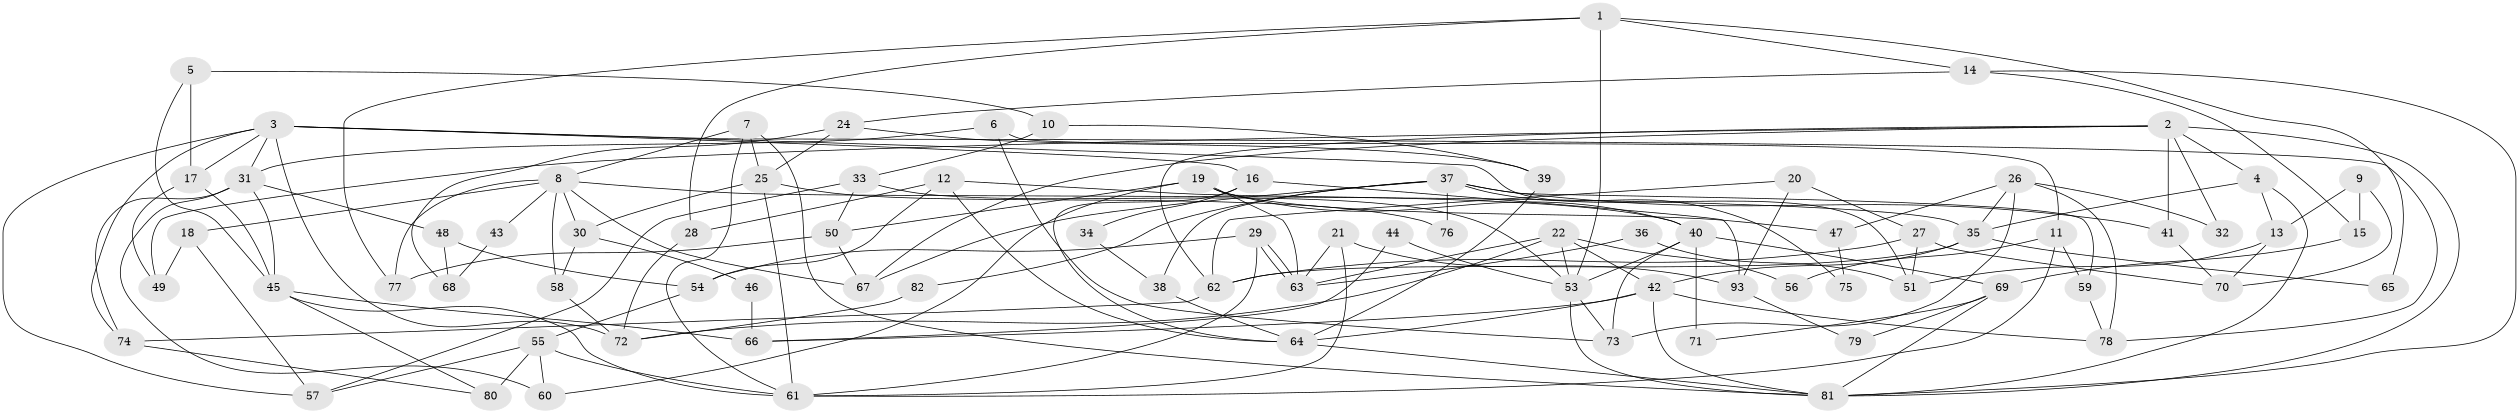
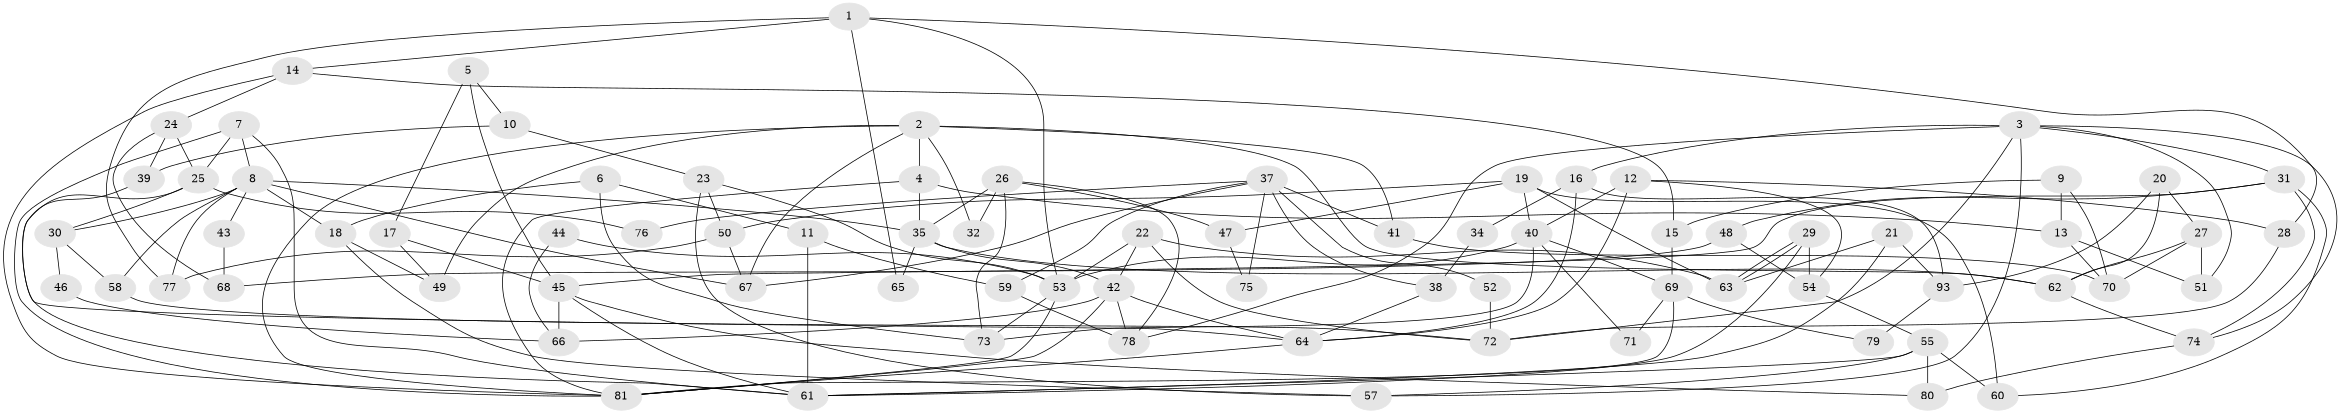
edge "6" -- "31": now "6" -- "18"
edge "3" -- "17": removed
node "33": label "33" -> "23"
node "36": removed
node "82": label "82" -> "52"
node "56": removed
